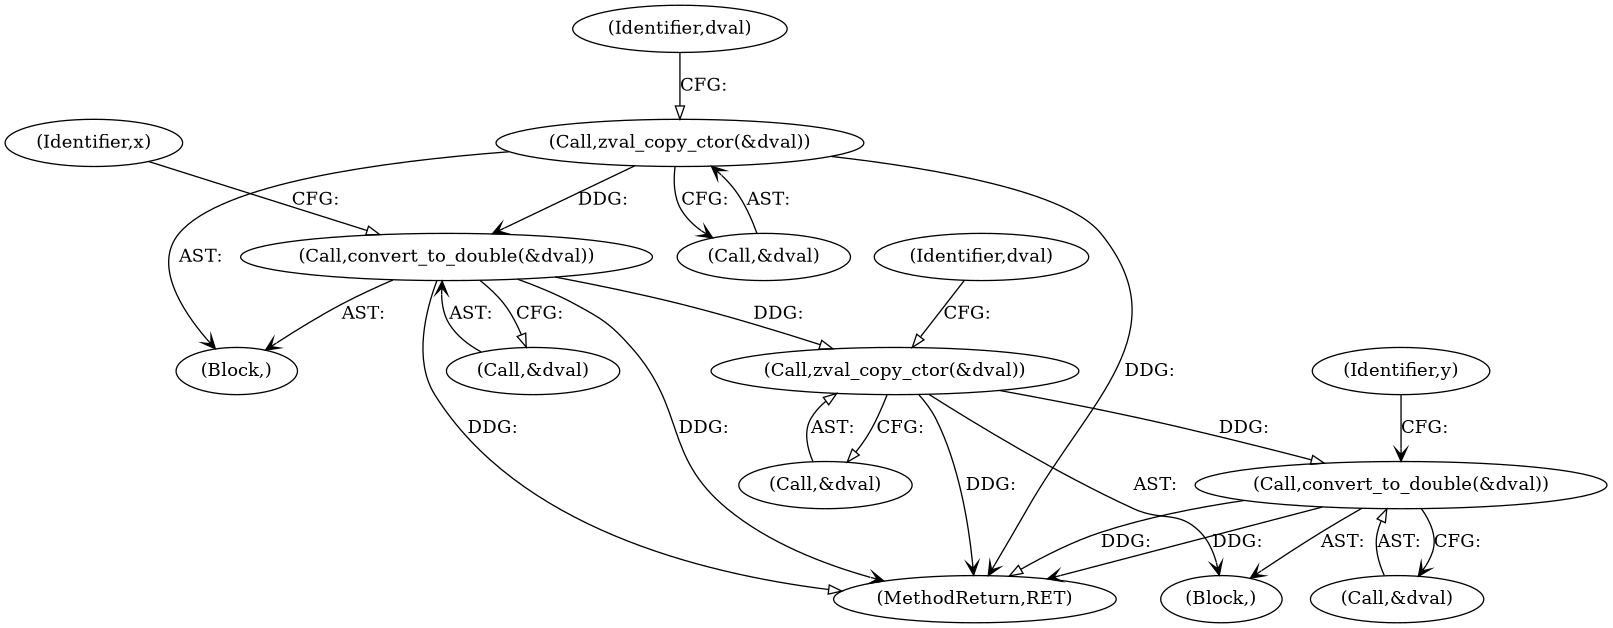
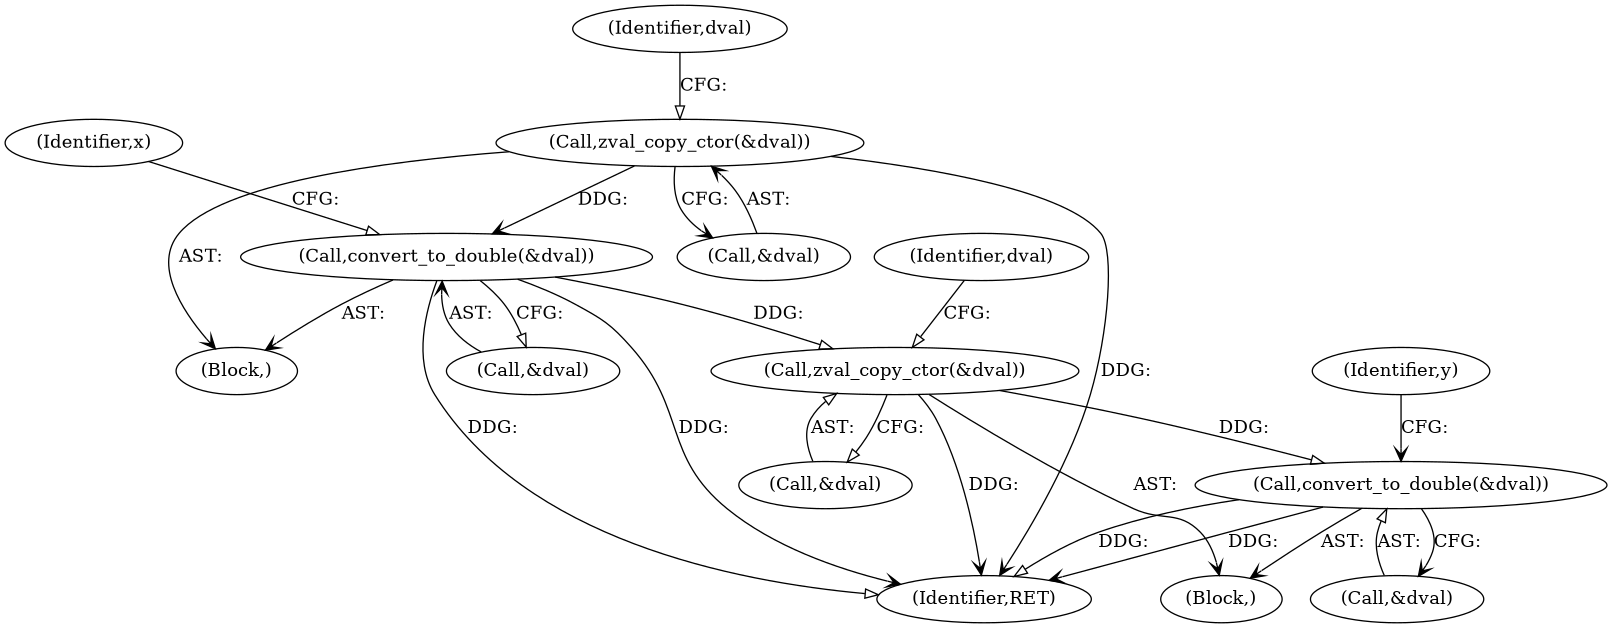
node "(MethodReturn,RET)": label "(MethodReturn,RET)" -> "(Identifier,RET)"
